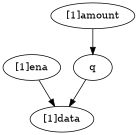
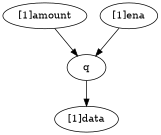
edge "[1]ena" -> "[1]data": now "[1]ena" -> "q"
